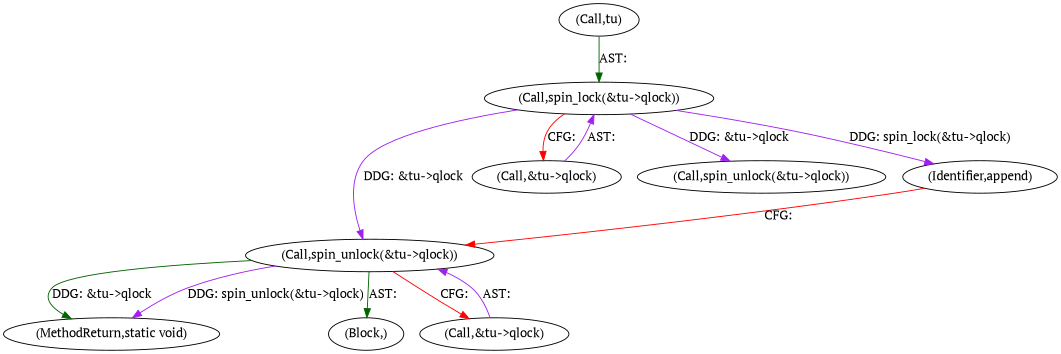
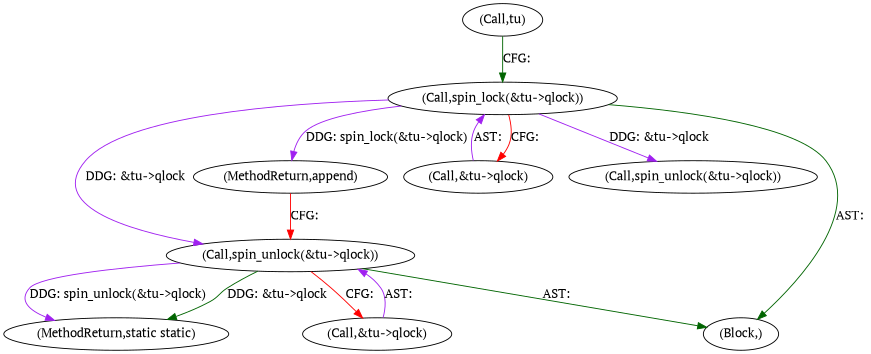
edge "(Call,tu)" -> "(Call,spin_lock(&tu->qlock))": label "AST: " -> "CFG: "
edge "(Call,spin_lock(&tu->qlock))" -> "(Block,)": added, label "AST:"
node "(Identifier,append)": label "(Identifier,append)" -> "(MethodReturn,append)"
node "(MethodReturn,static void)": label "(MethodReturn,static void)" -> "(MethodReturn,static static)"
